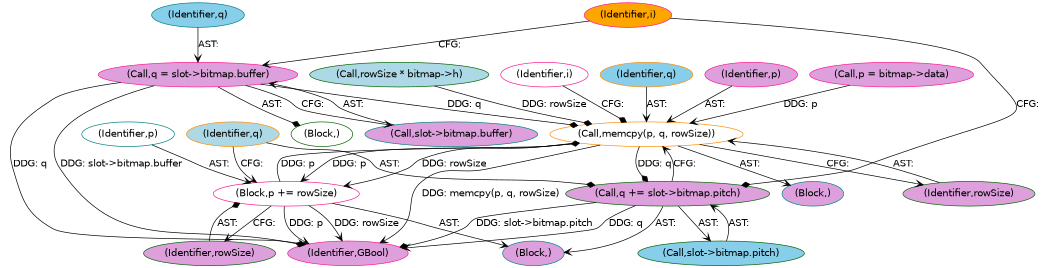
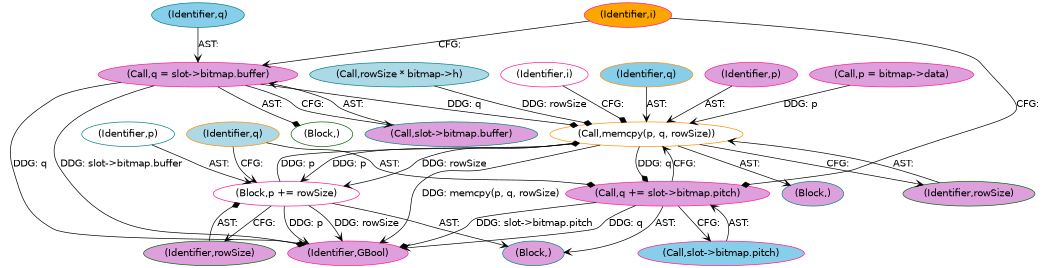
node "(Call,rowSize * bitmap->h)": color darkgreen -> teal
node "(Call,q += slot->bitmap.pitch)": color darkgreen -> deeppink
edge "(Call,q += slot->bitmap.pitch)" -> "(Call,slot->bitmap.pitch)": label "AST: " -> "CFG: "
node "(Call,slot->bitmap.pitch)": color darkgreen -> deeppink
